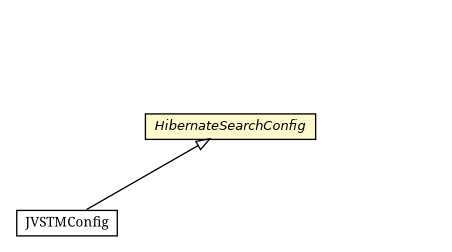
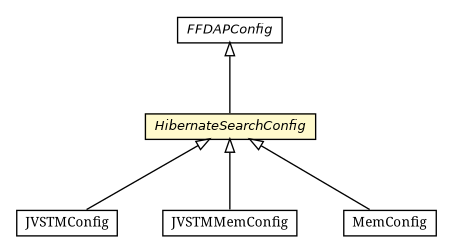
node "FFDAPConfig": added
node "JVSTMMemConfig": added
node "MemConfig": added
